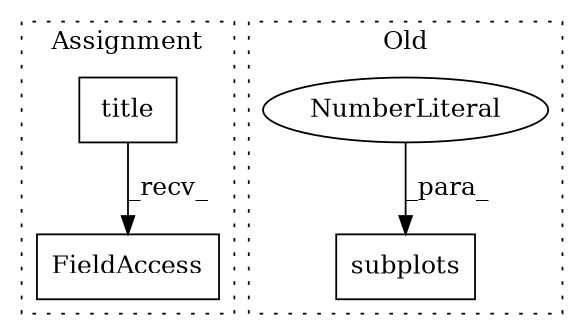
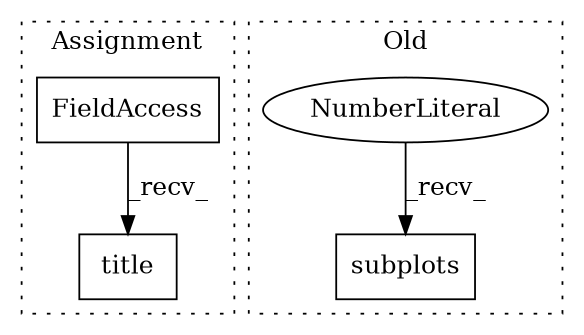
edge "title" -> "FieldAccess": reversed
edge "NumberLiteral" -> "subplots": label "_para_" -> "_recv_"
